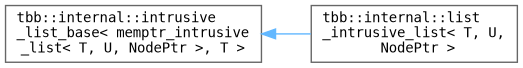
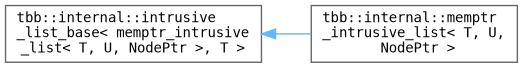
node "tbb::internal::list _intrusive_list< T, U, NodePtr >": label "tbb::internal::list _intrusive_list< T, U, NodePtr >" -> "tbb::internal::memptr _intrusive_list< T, U, NodePtr >"
